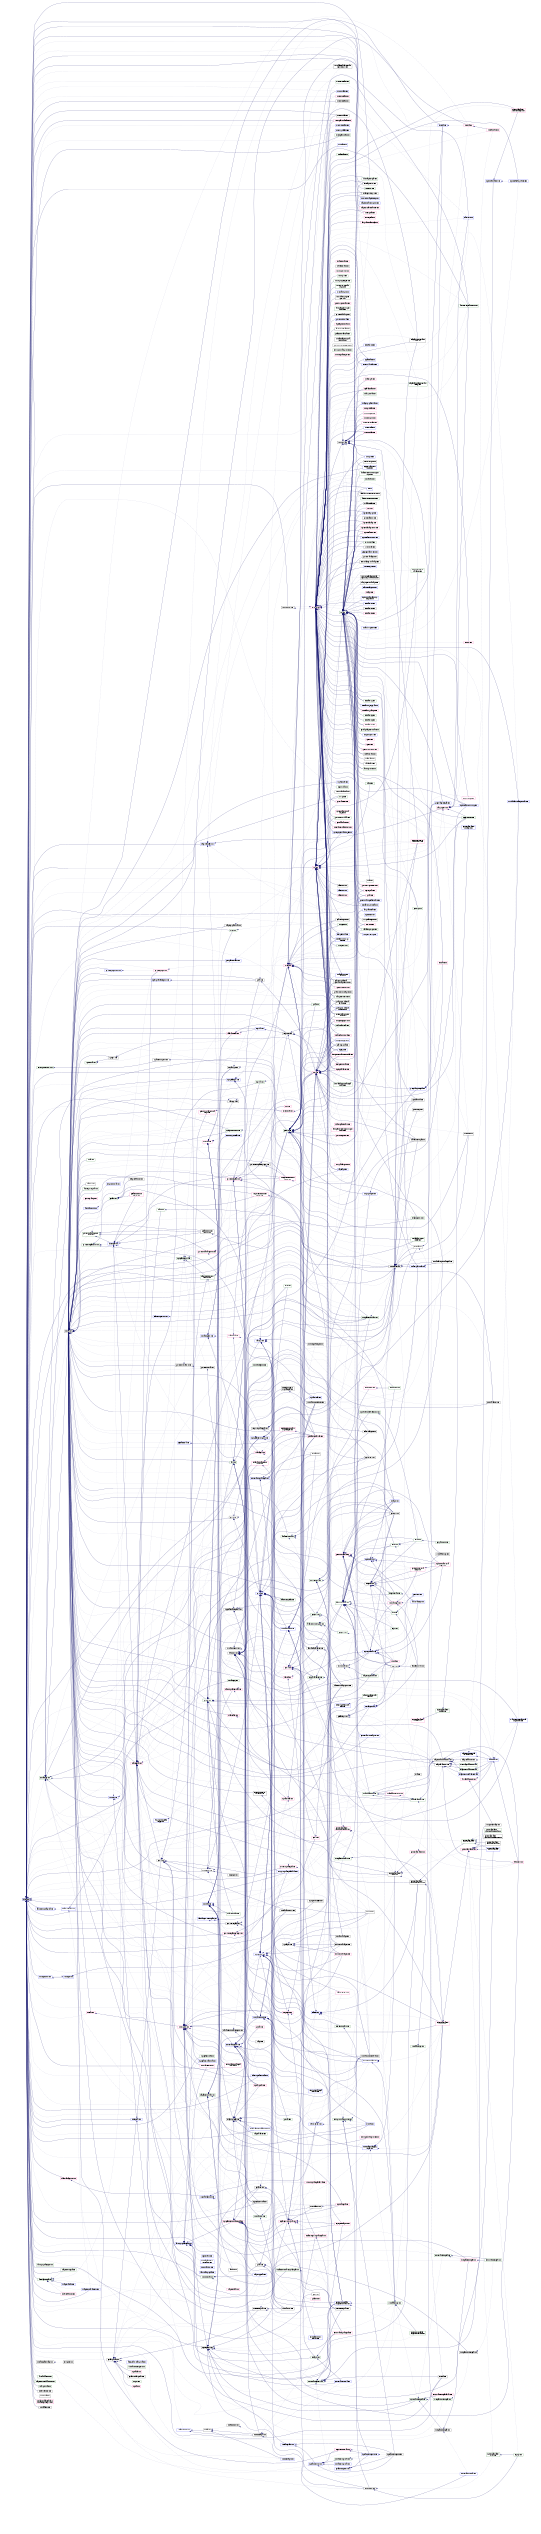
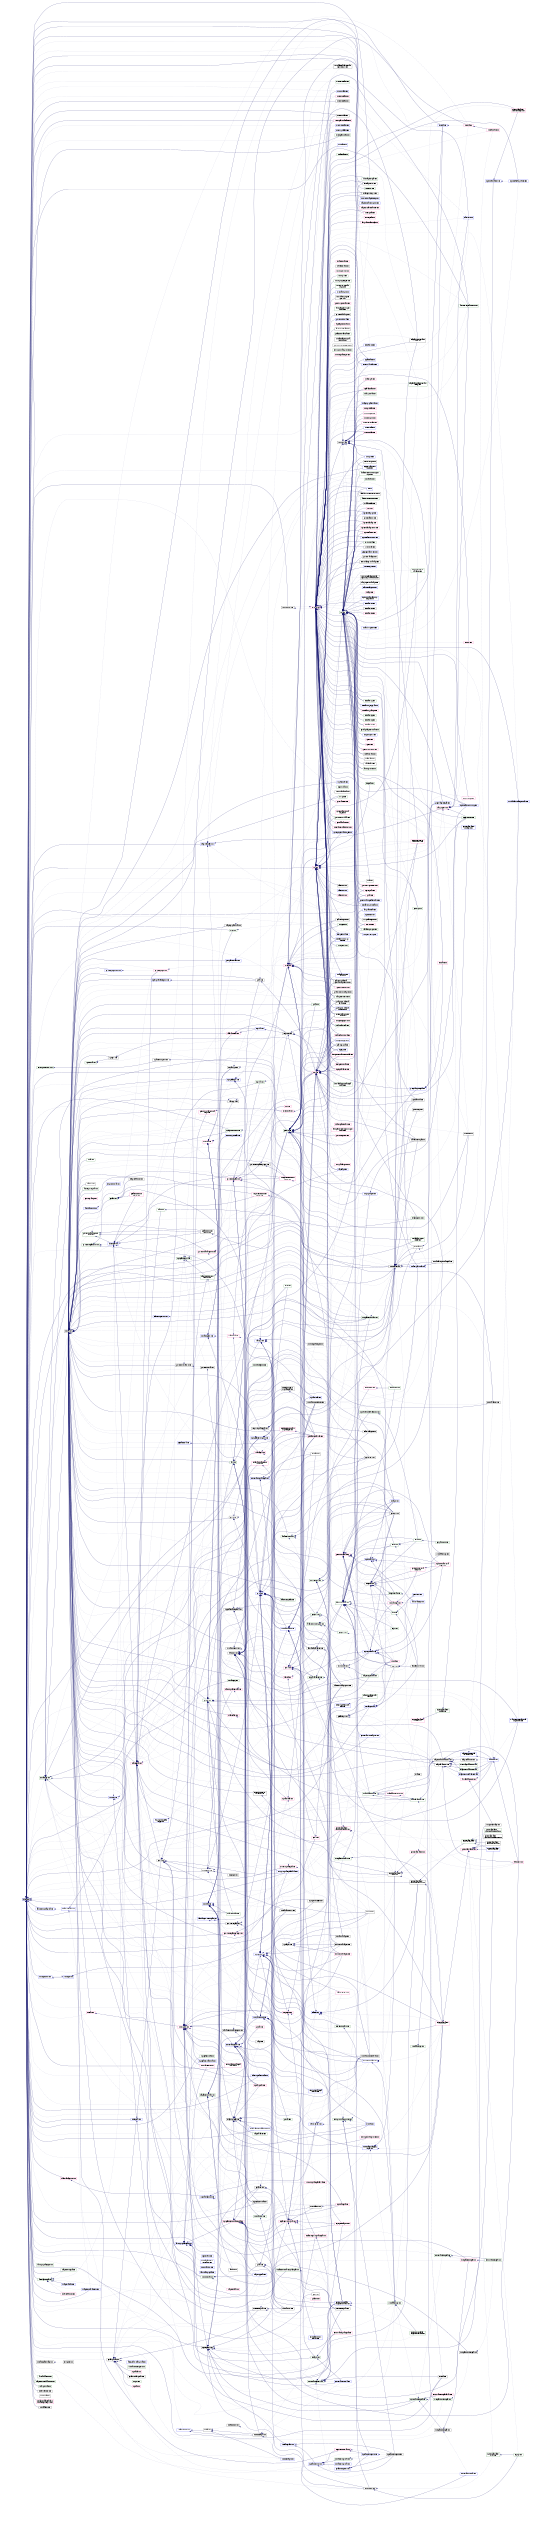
node "sizeof.cpp": label "sizeof.cpp" -> "storage.cpp"
